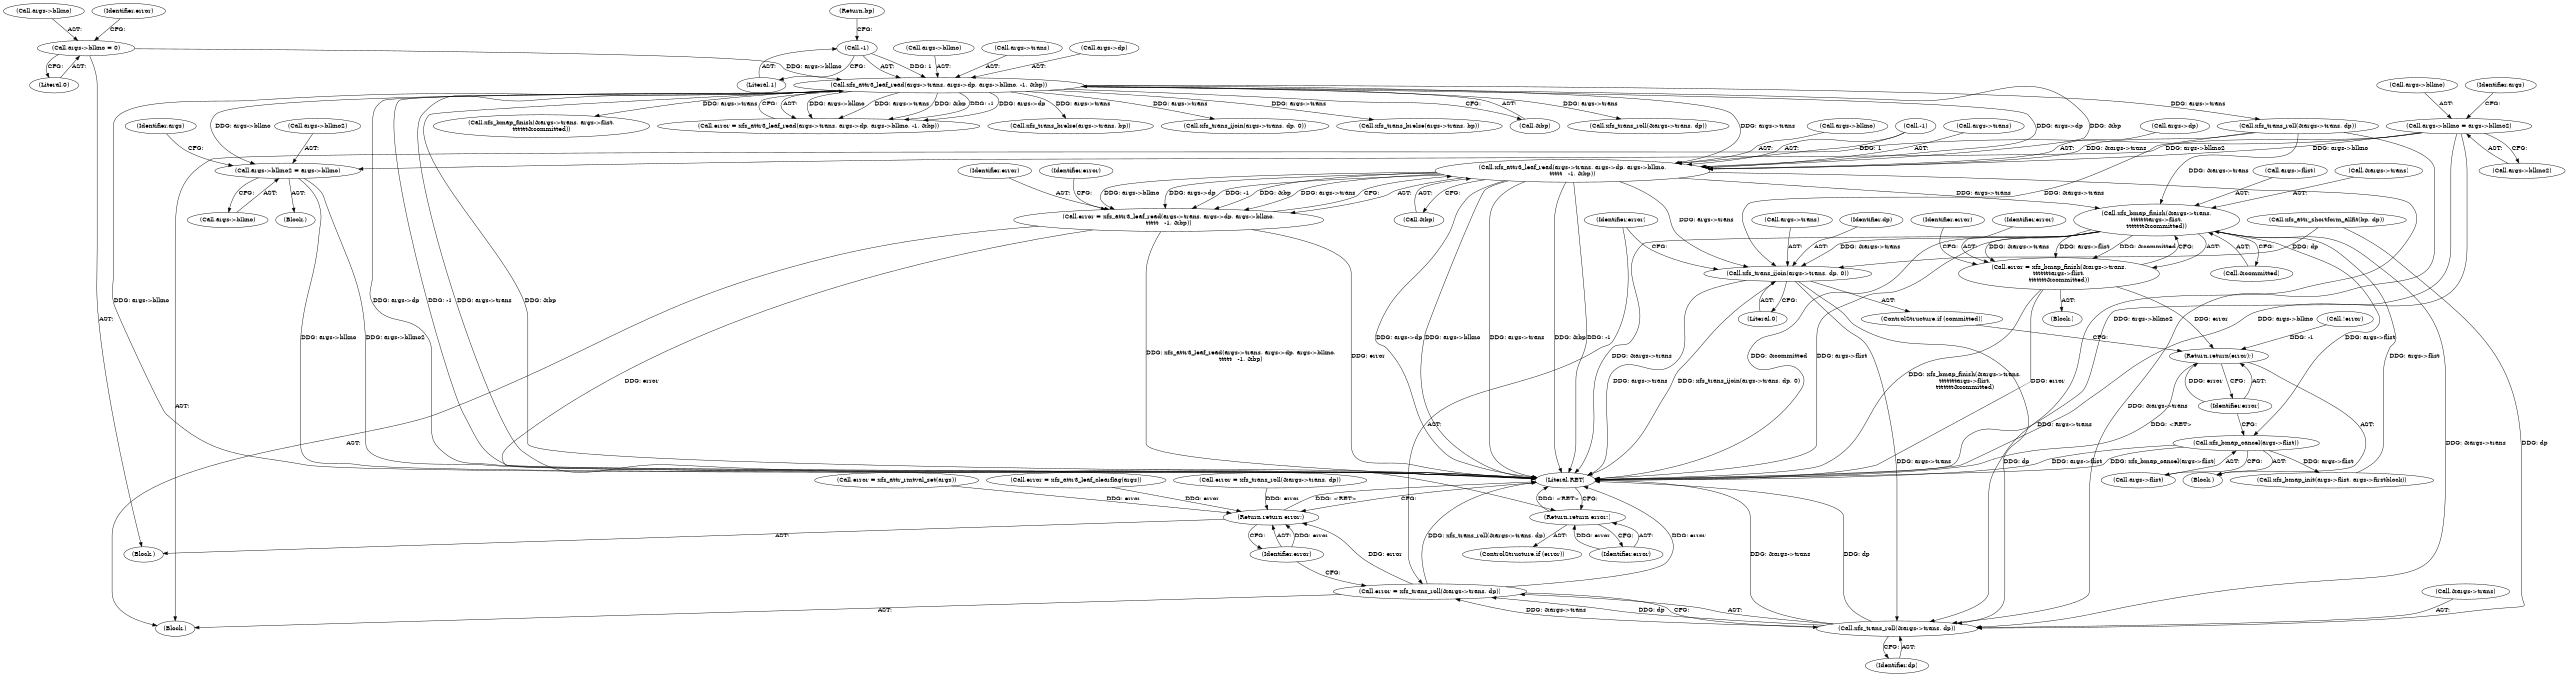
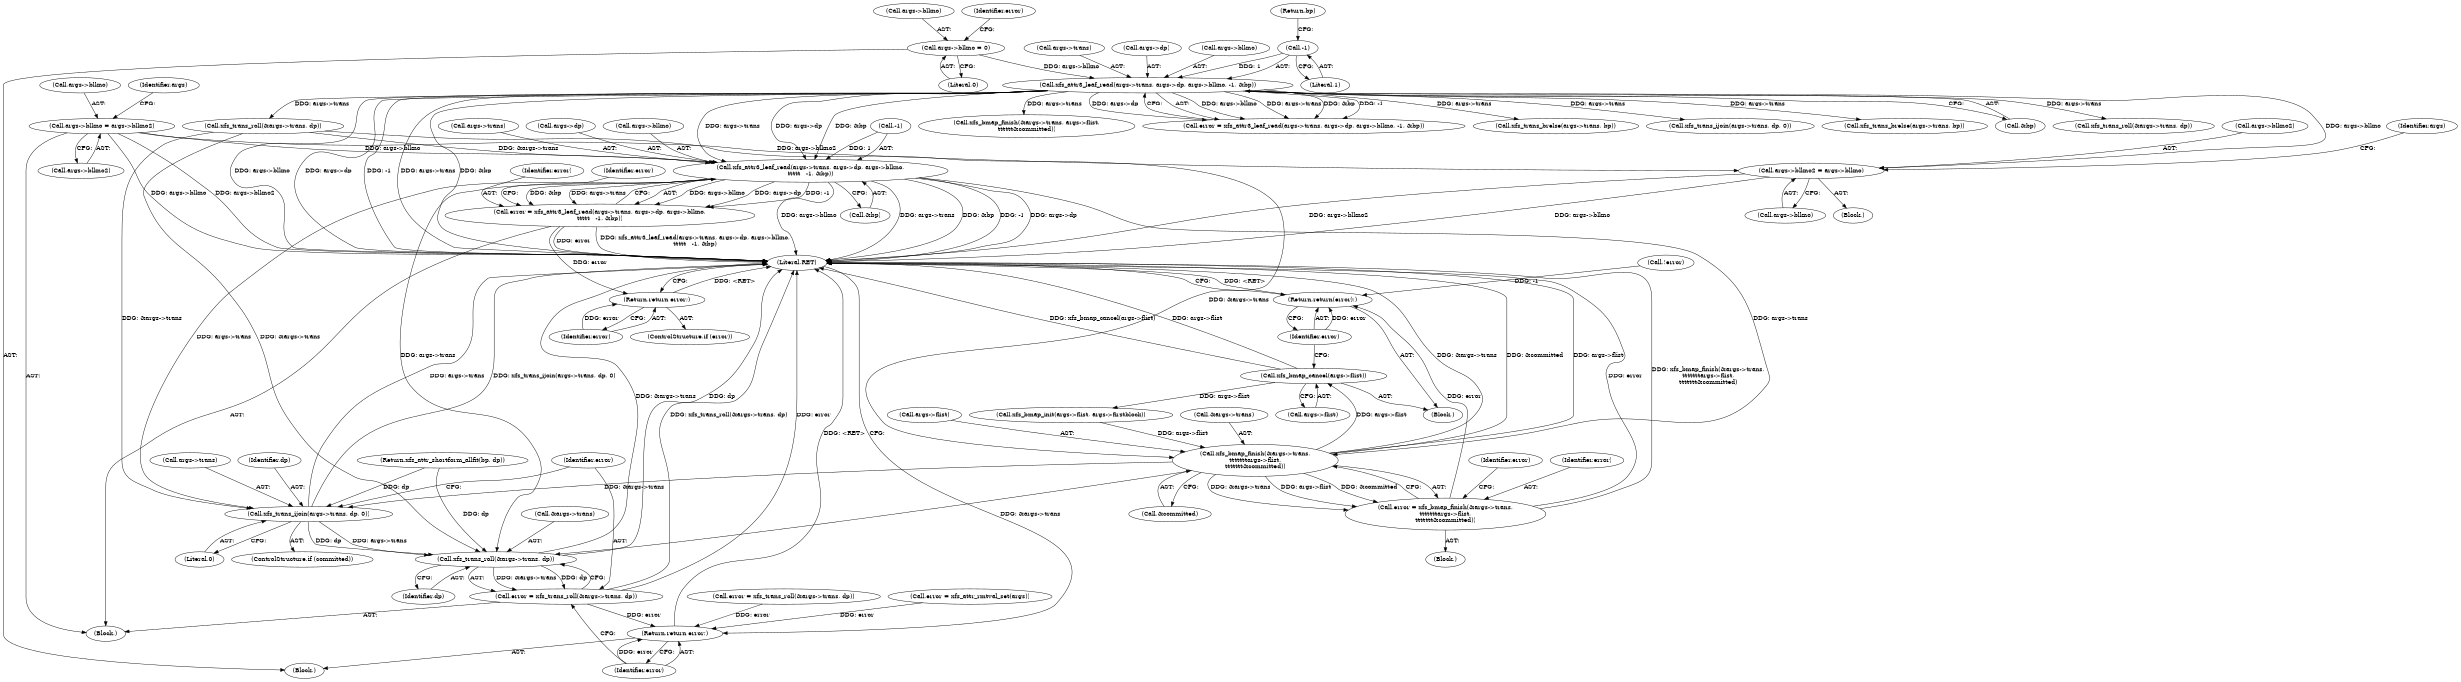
node "(Call,xfs_attr_shortform_allfit(bp, dp))": label "(Call,xfs_attr_shortform_allfit(bp, dp))" -> "(Return,xfs_attr_shortform_allfit(bp, dp))"
edge "(ControlStructure,if (committed))" -> "(Return,return(error);)": now "(Literal,RET)" -> "(Return,return(error);)"
node "(Call,error = xfs_attr3_leaf_clearflag(args))": removed
